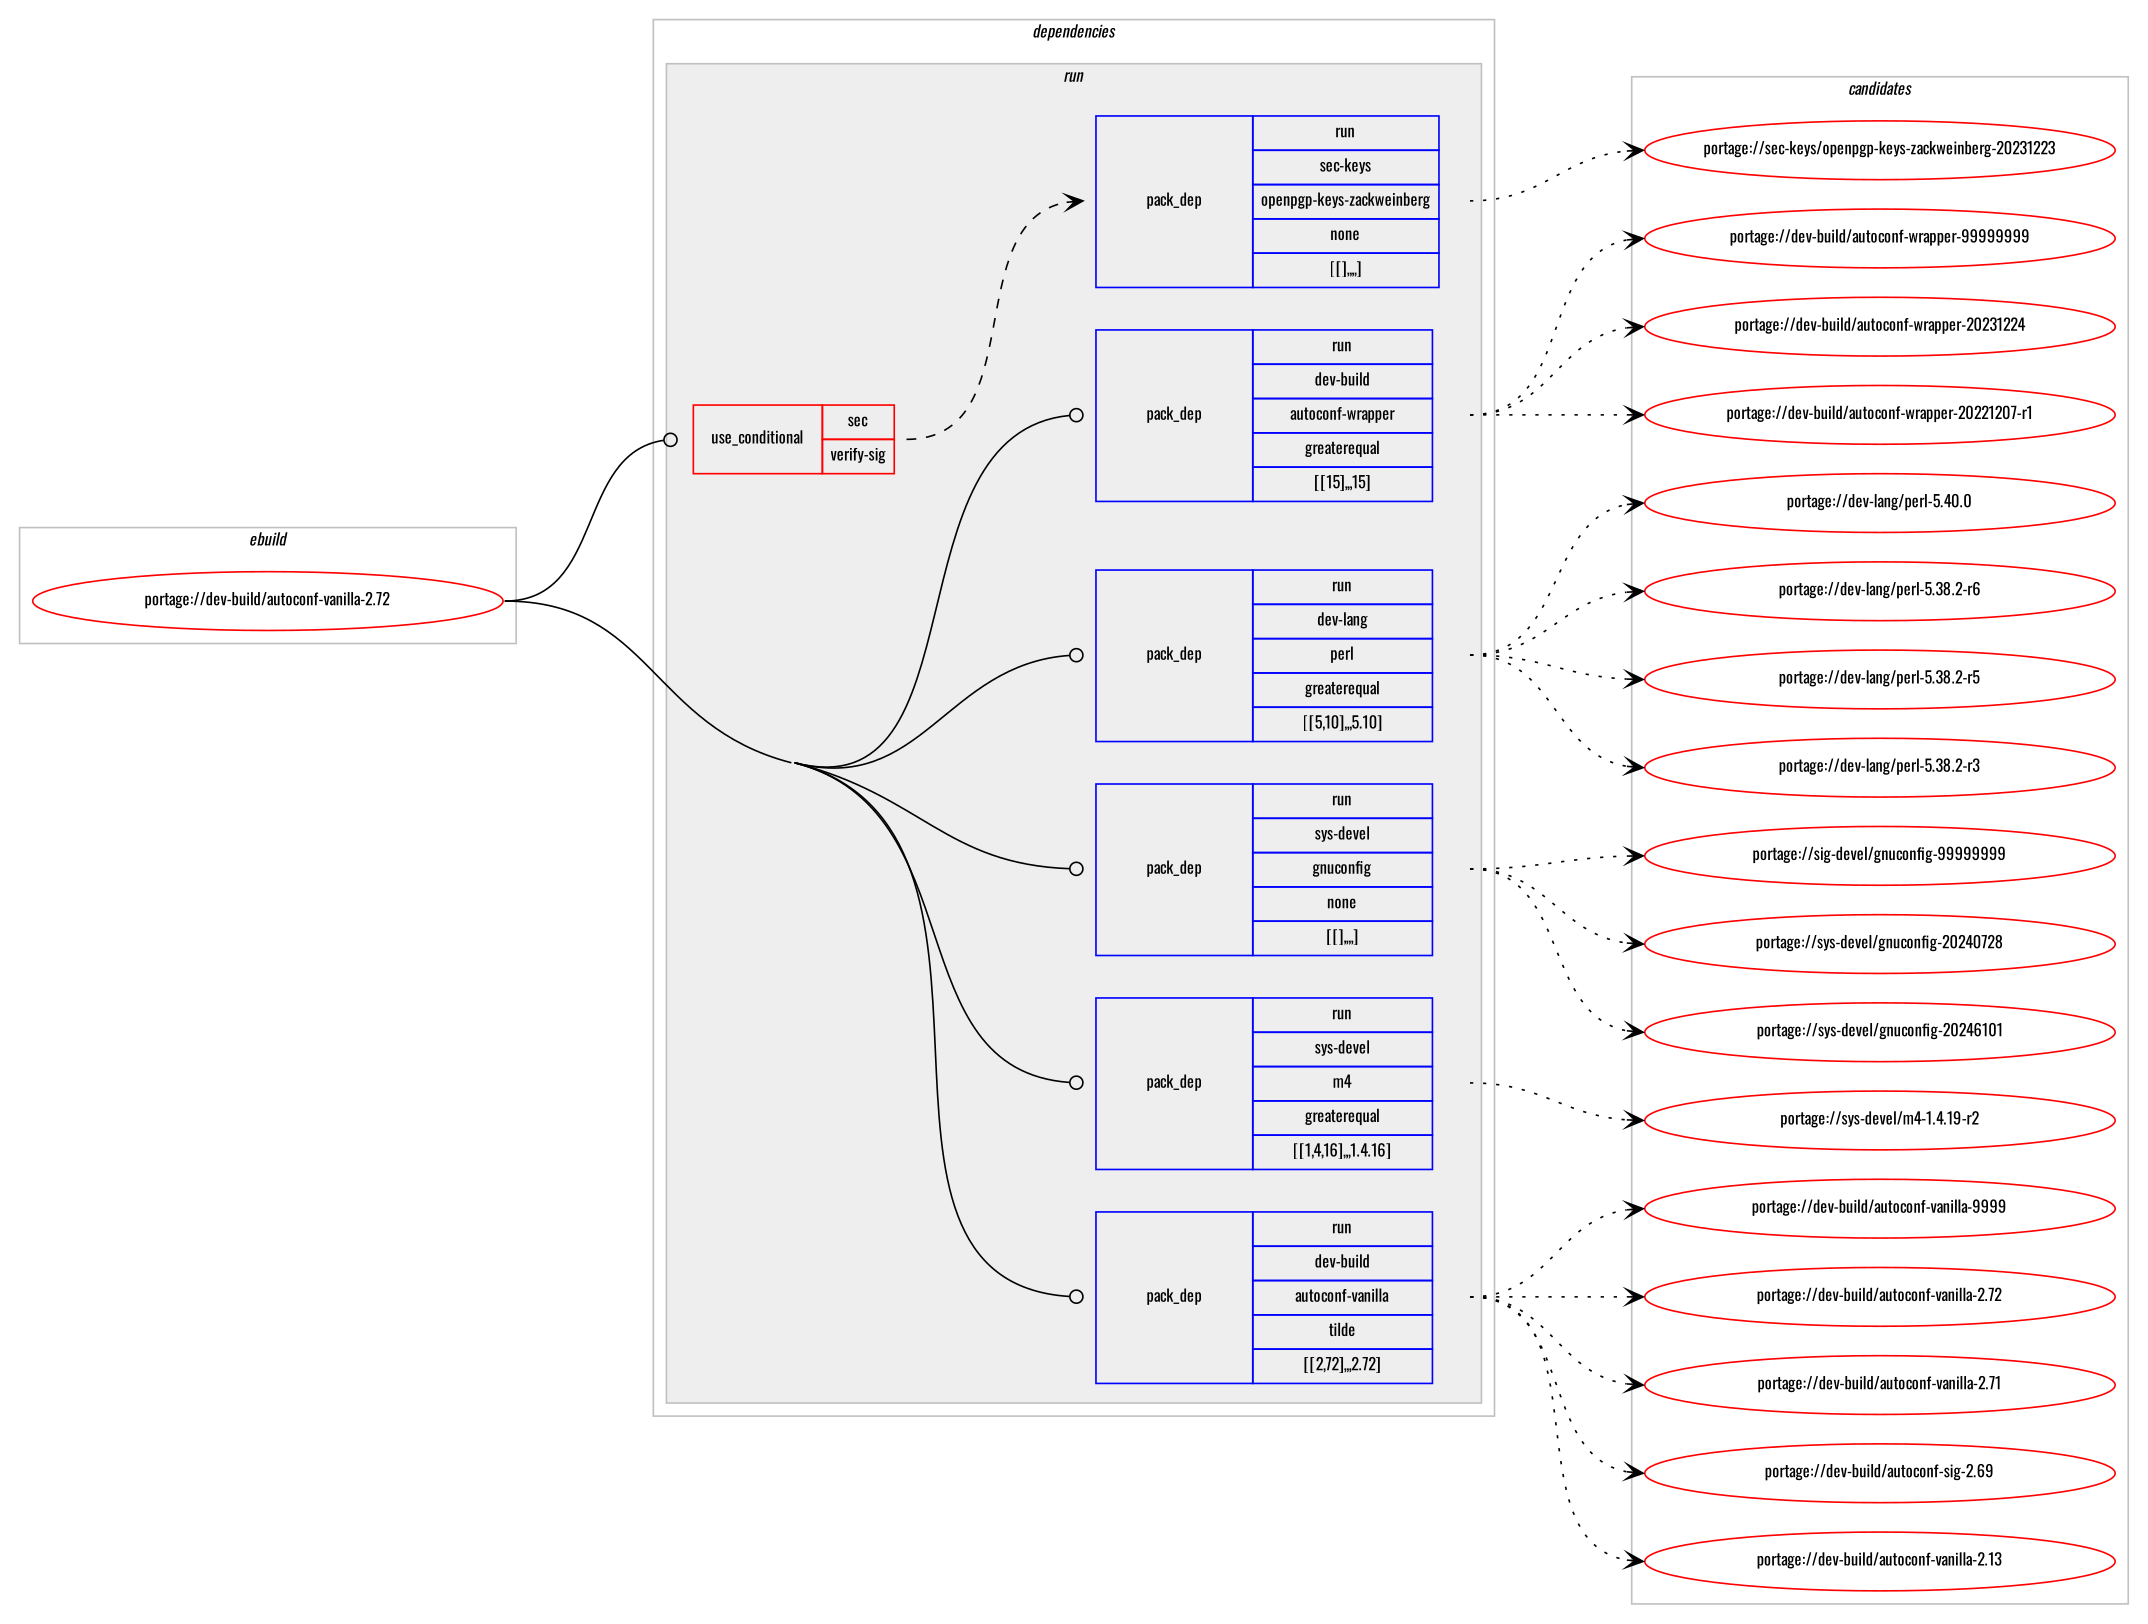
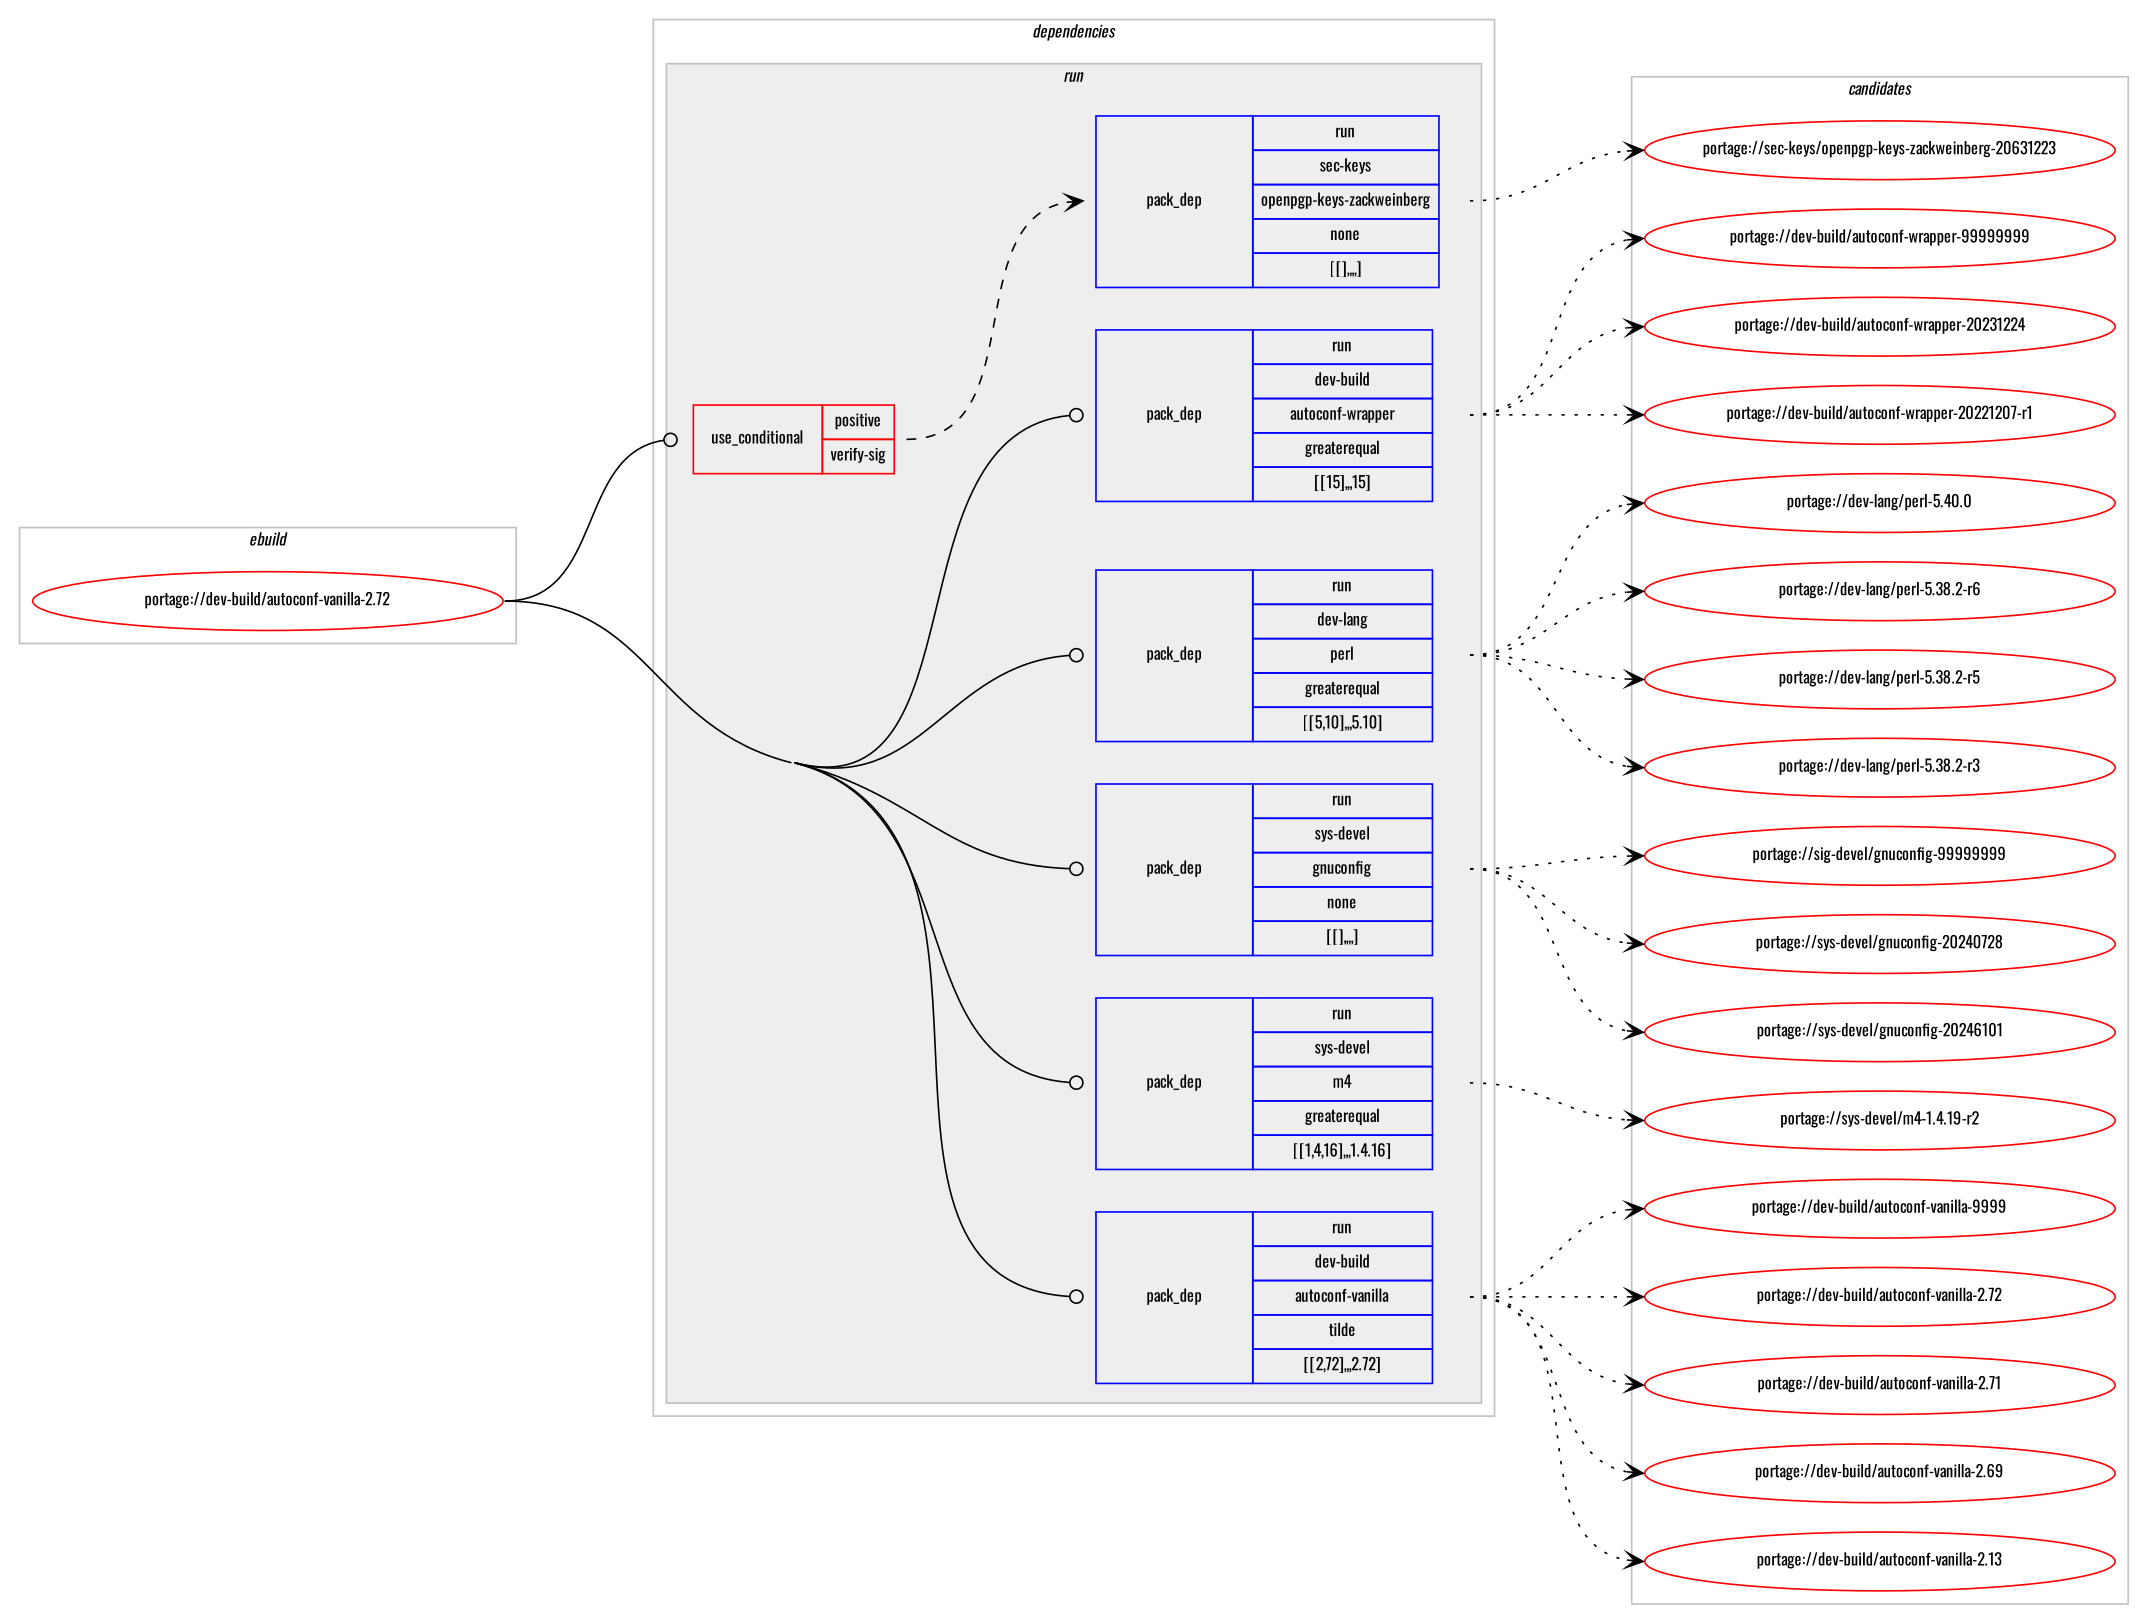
node "portage://sec-keys/openpgp-keys-zackweinberg-20231223": label "portage://sec-keys/openpgp-keys-zackweinberg-20231223" -> "portage://sec-keys/openpgp-keys-zackweinberg-20631223"
node "use_conditional": text "sec" -> "positive"
node "portage://dev-build/autoconf-sig-2.69": label "portage://dev-build/autoconf-sig-2.69" -> "portage://dev-build/autoconf-vanilla-2.69"
